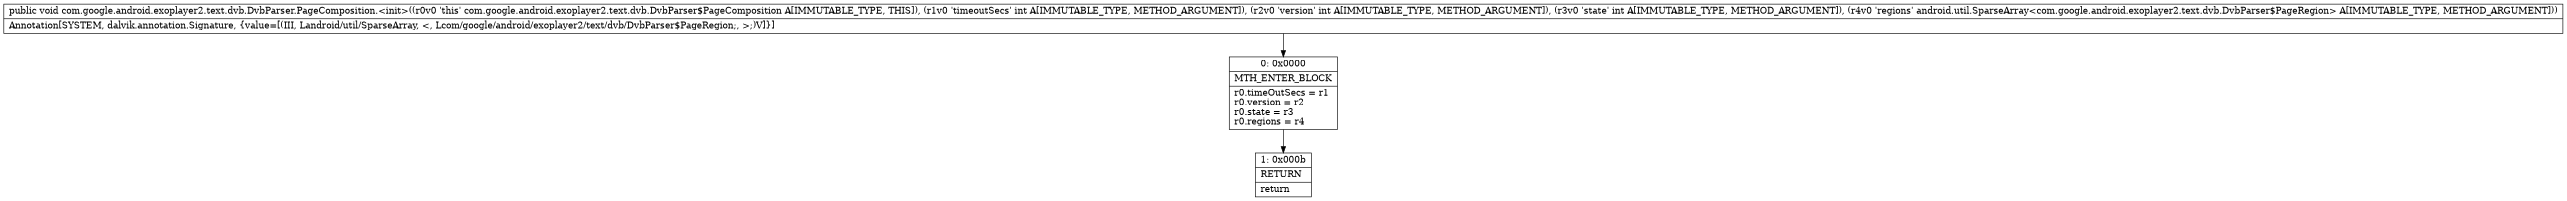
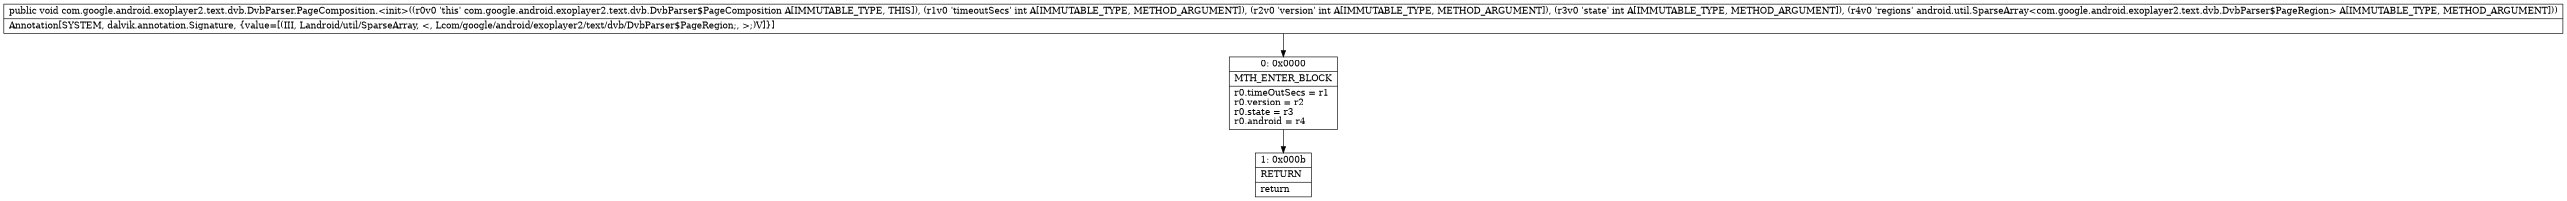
node "0: 0x0000": text "r0.regions = r4" -> "r0.android = r4"
